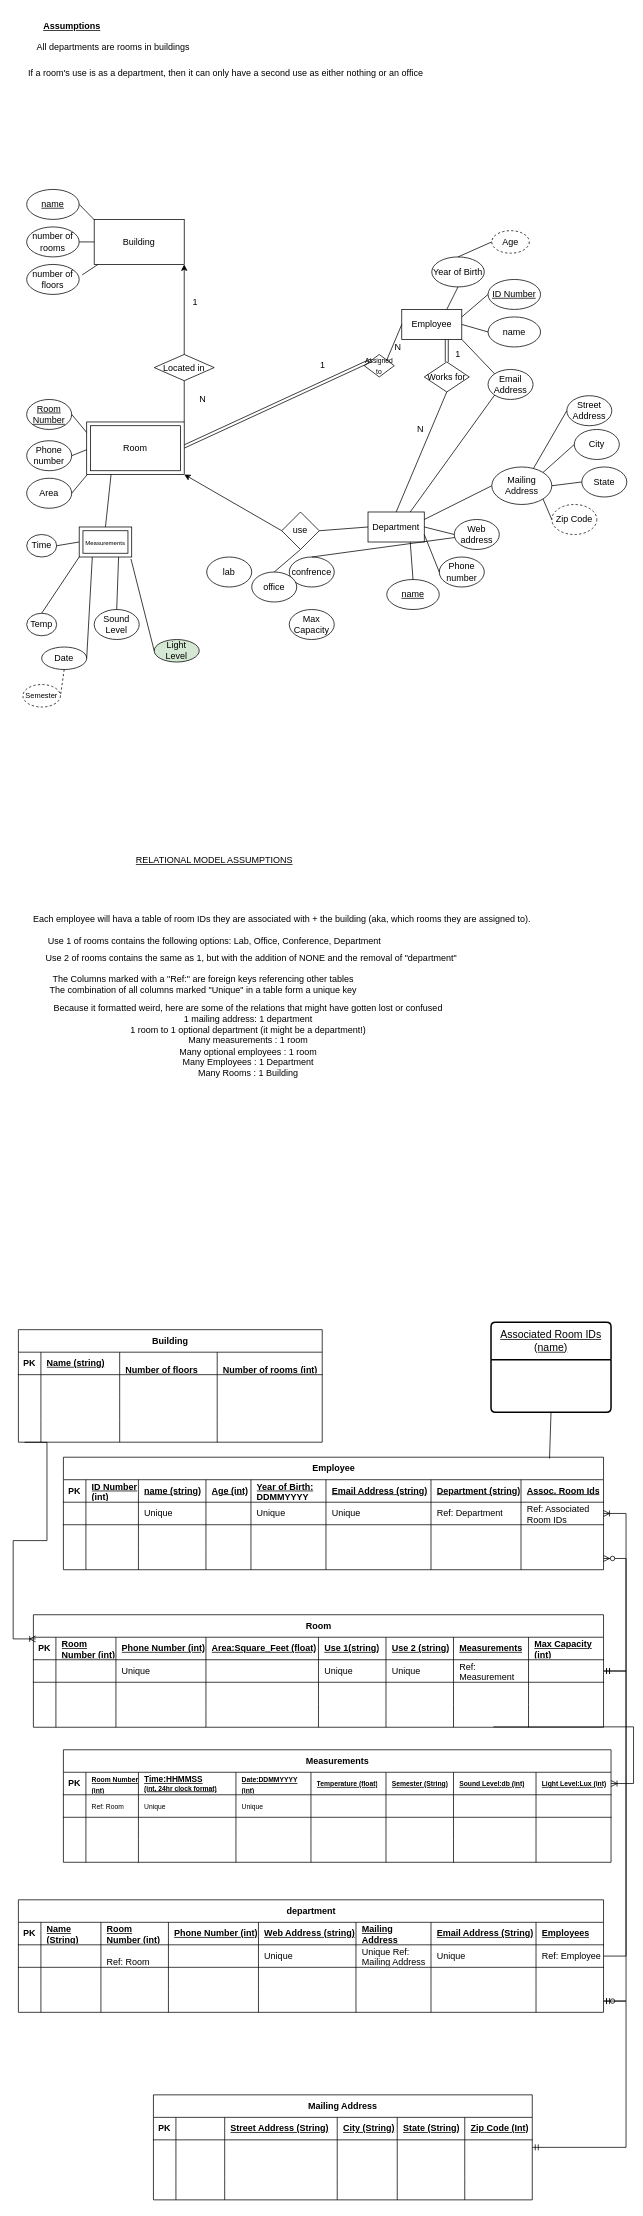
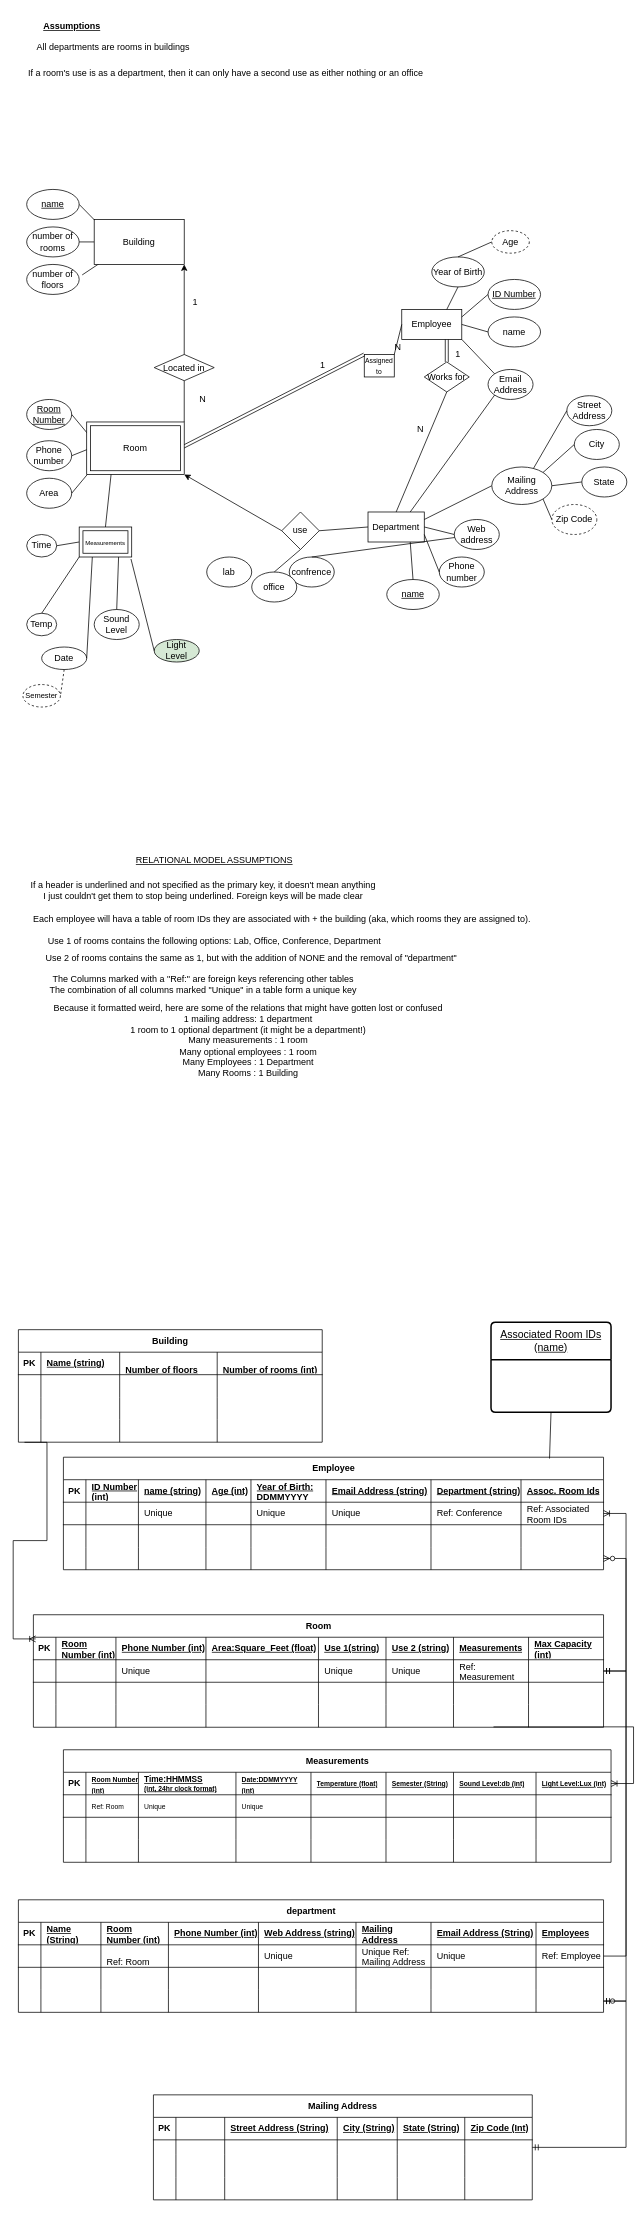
node "Assigned to": shape diamond -> rectangle
node "Max Capacity": removed
node "If a header is underlined and not specified as the primary key, it doesn't mean anything I just couldn't get them to stop being underlined. Foreign keys will be made clear": added
node "Ref: Department": label "Ref: Department" -> "Ref: Conference"
